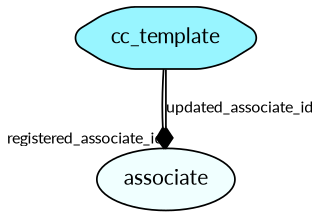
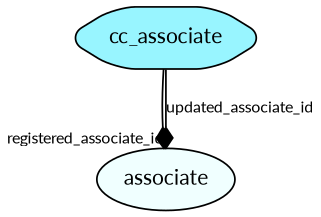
node "cc_template": label "cc_template" -> "cc_associate"
